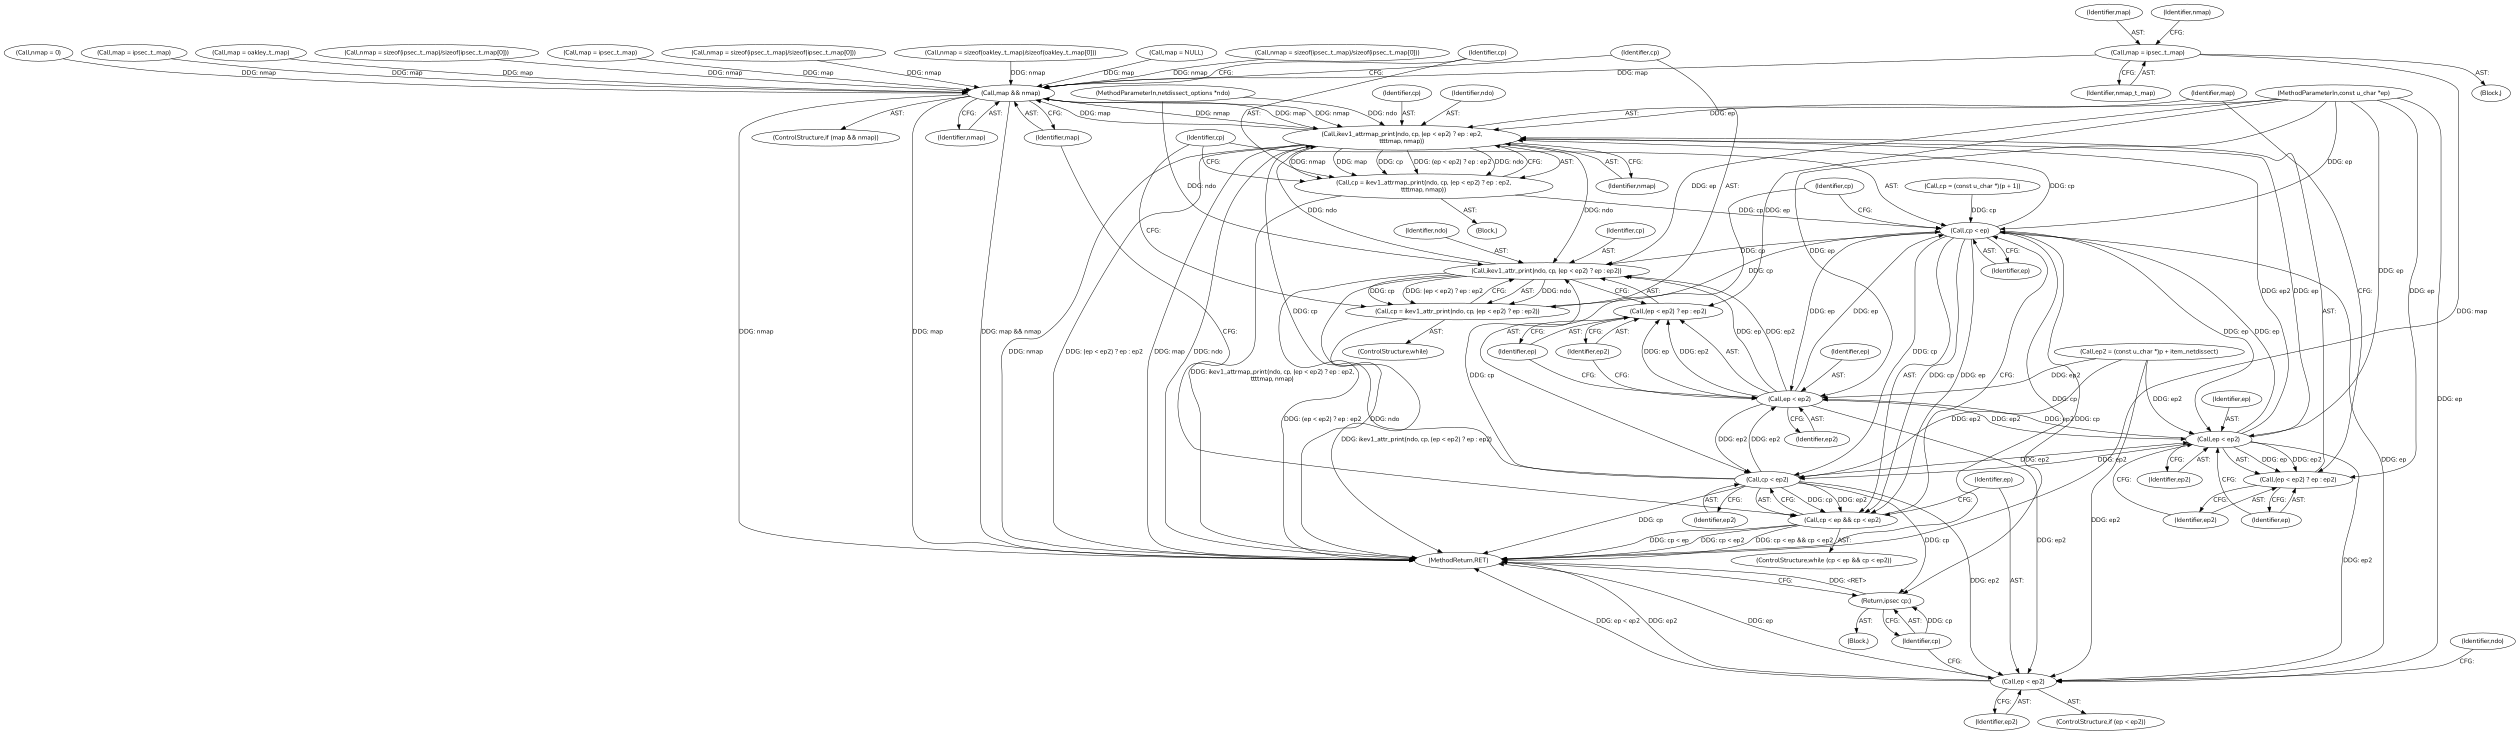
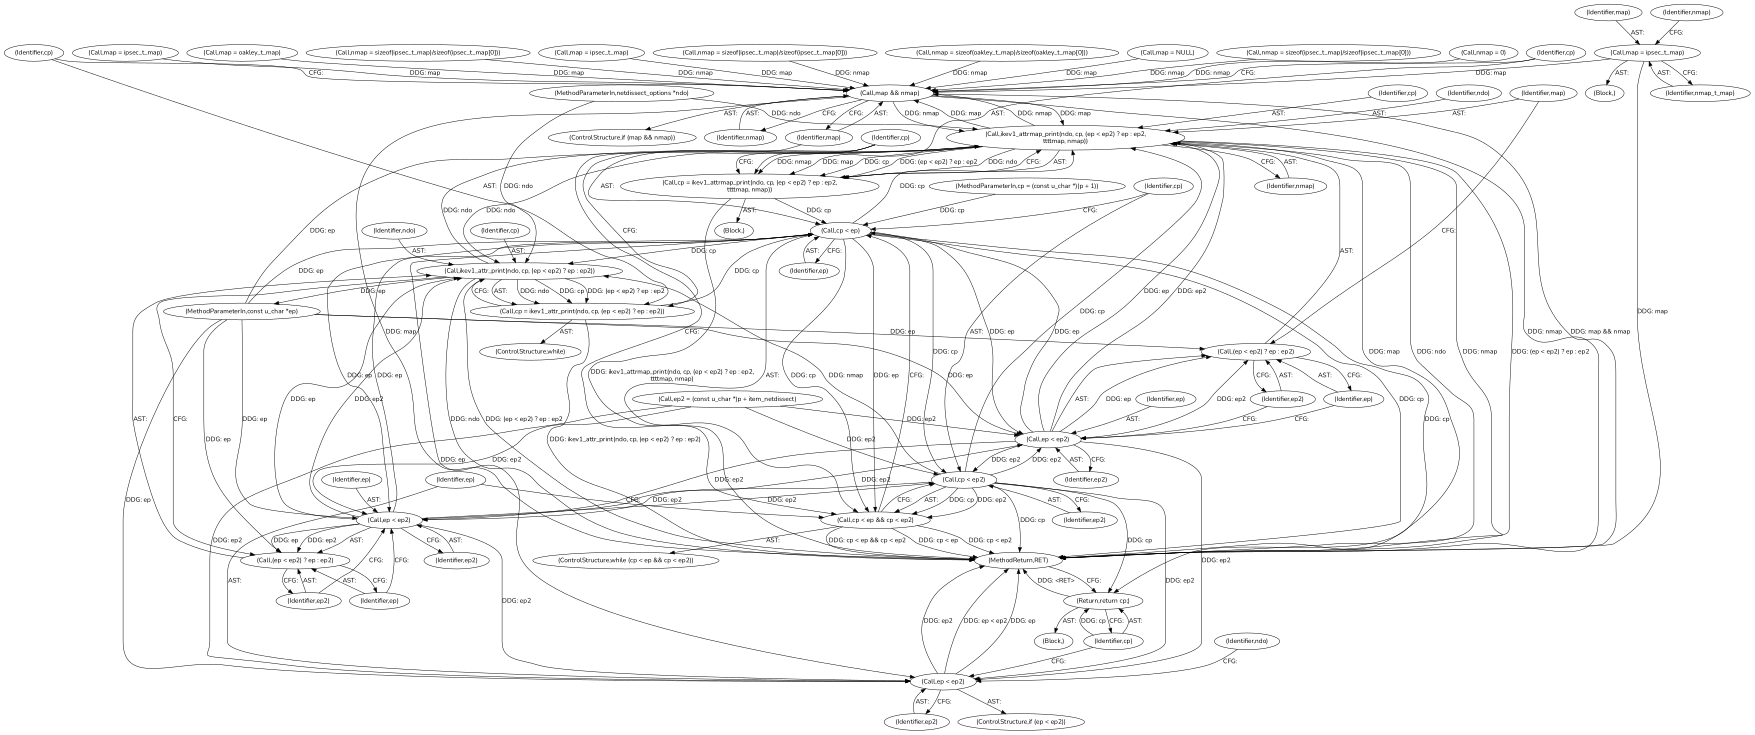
edge "(MethodParameterIn,const u_char *ep)" -> "(Call,ikev1_attr_print(ndo, cp, (ep < ep2) ? ep : ep2))": reversed
node "(Call,cp = (const u_char *)(p + 1))": label "(Call,cp = (const u_char *)(p + 1))" -> "(MethodParameterIn,cp = (const u_char *)(p + 1))"
edge "(Call,cp < ep2)" -> "(Call,ikev1_attr_print(ndo, cp, (ep < ep2) ? ep : ep2))": label "DDG: cp" -> "DDG: nmap"
node "(Return,ipsec cp;)": label "(Return,ipsec cp;)" -> "(Return,return cp;)"
